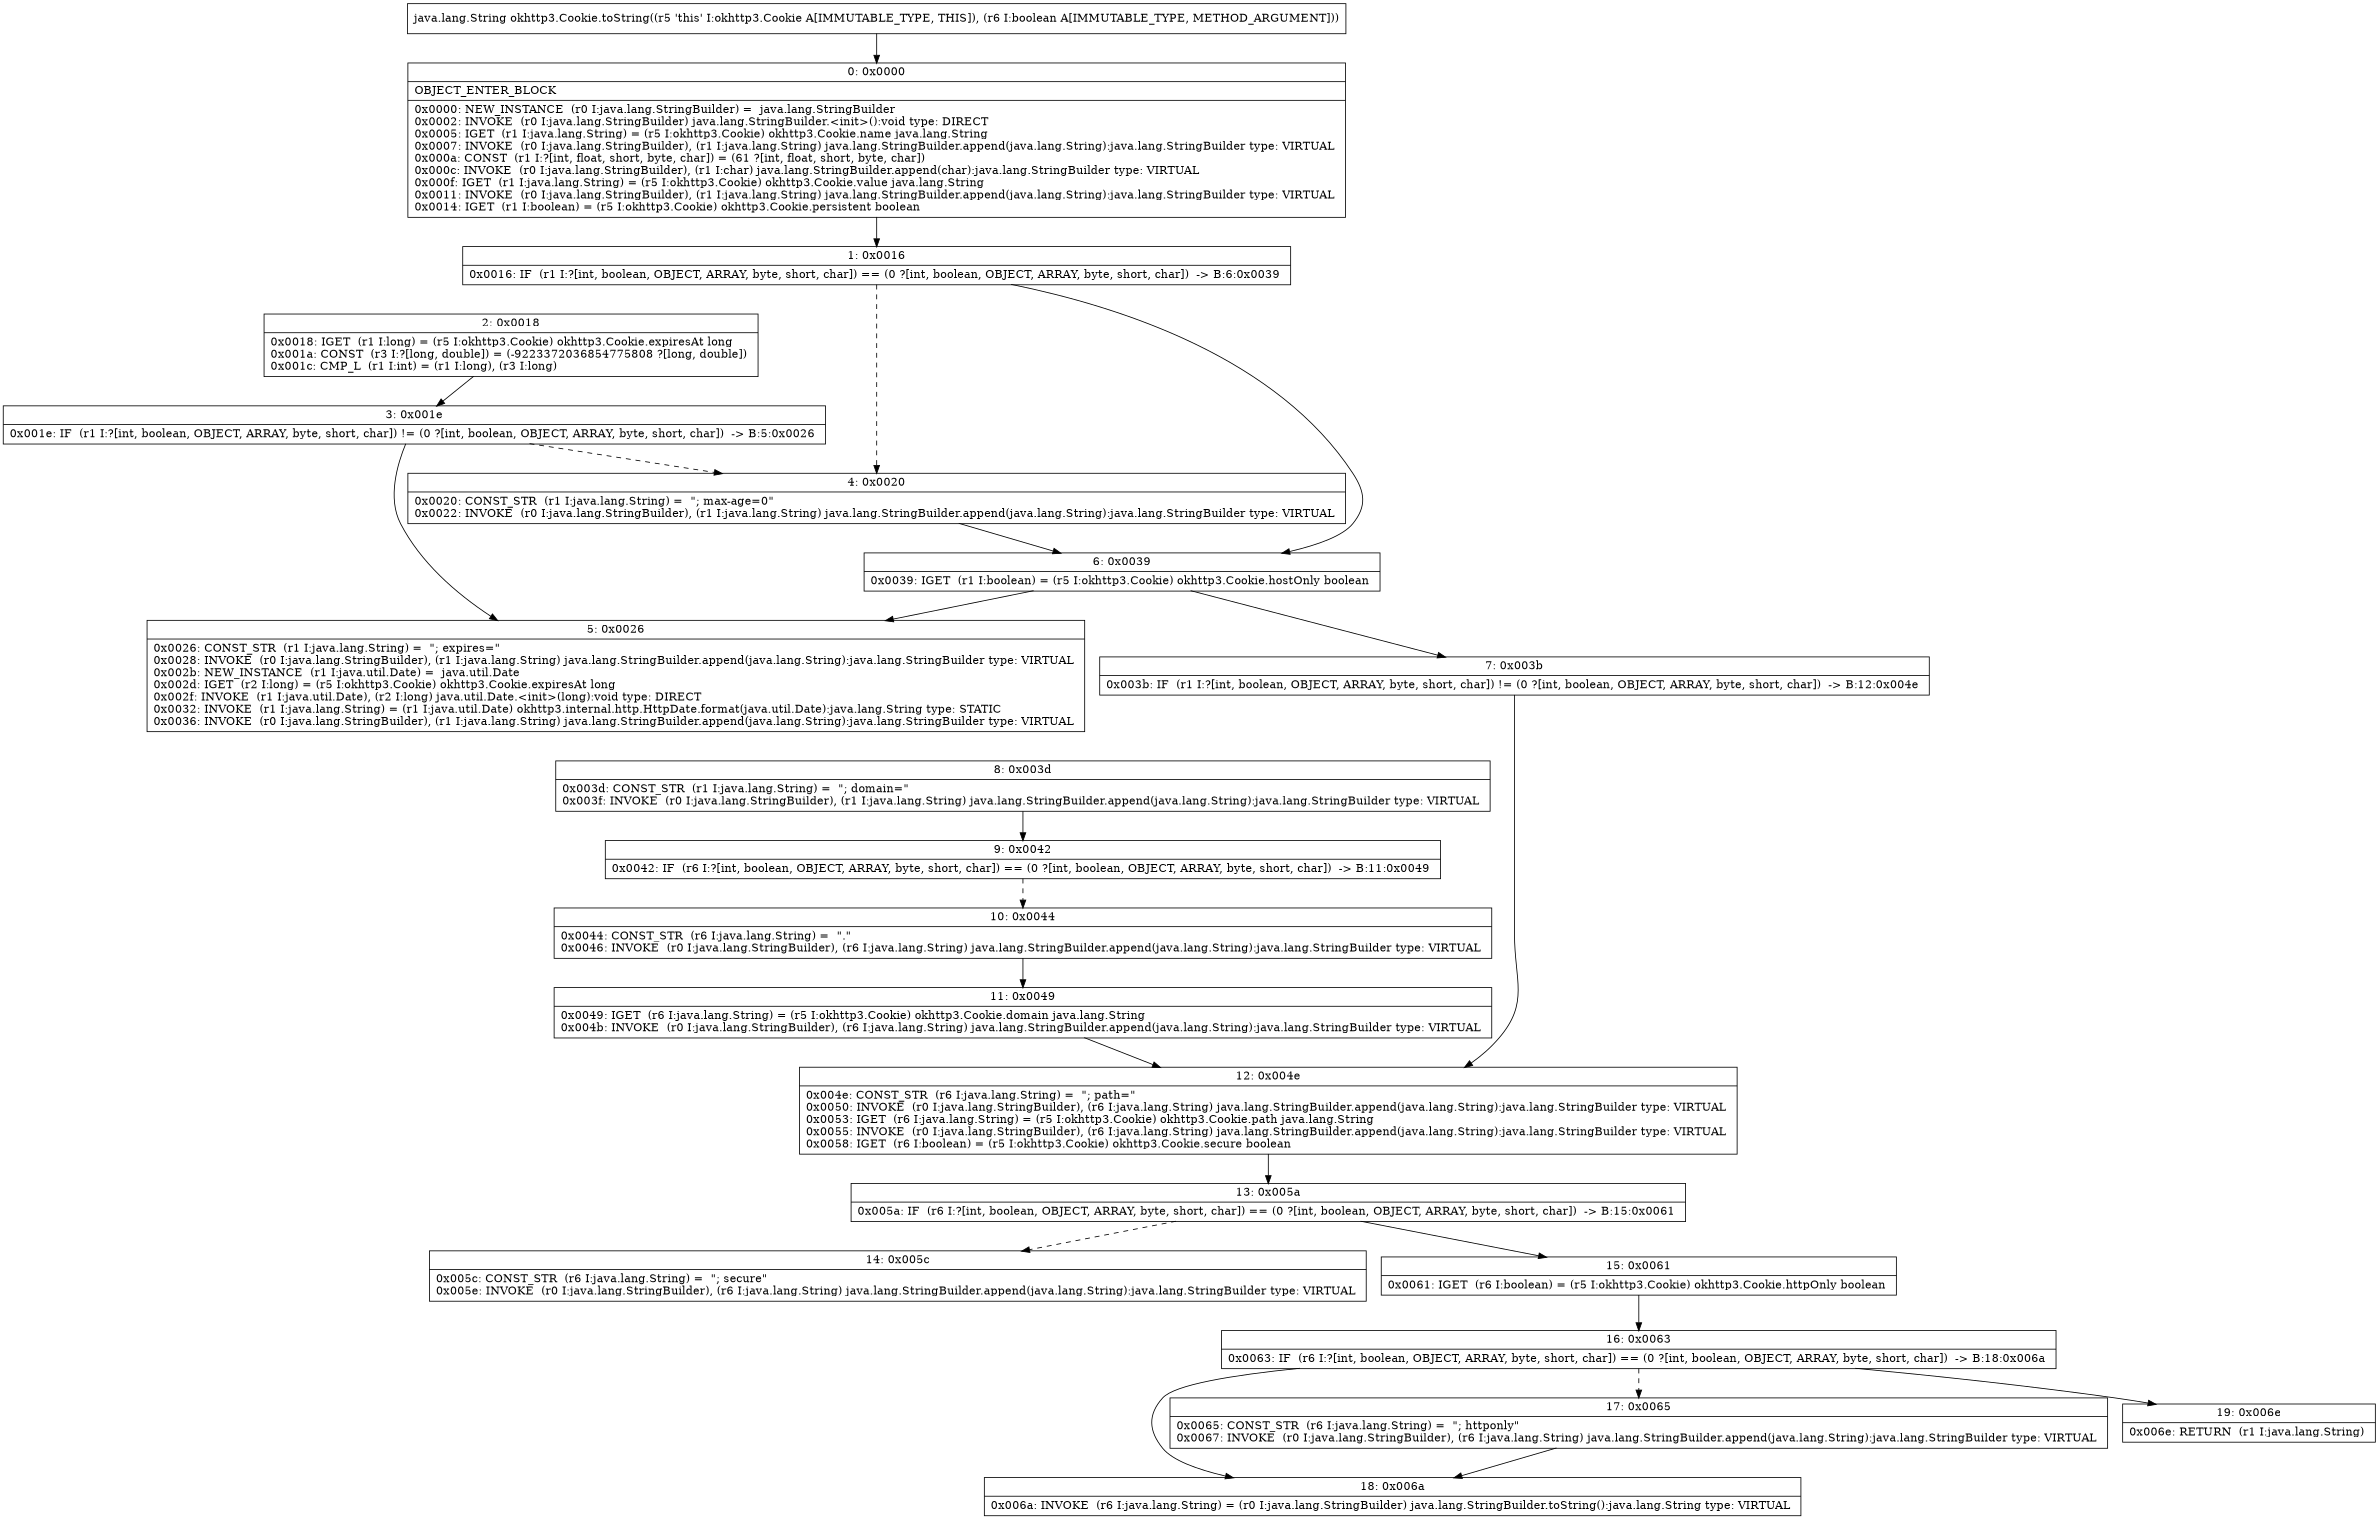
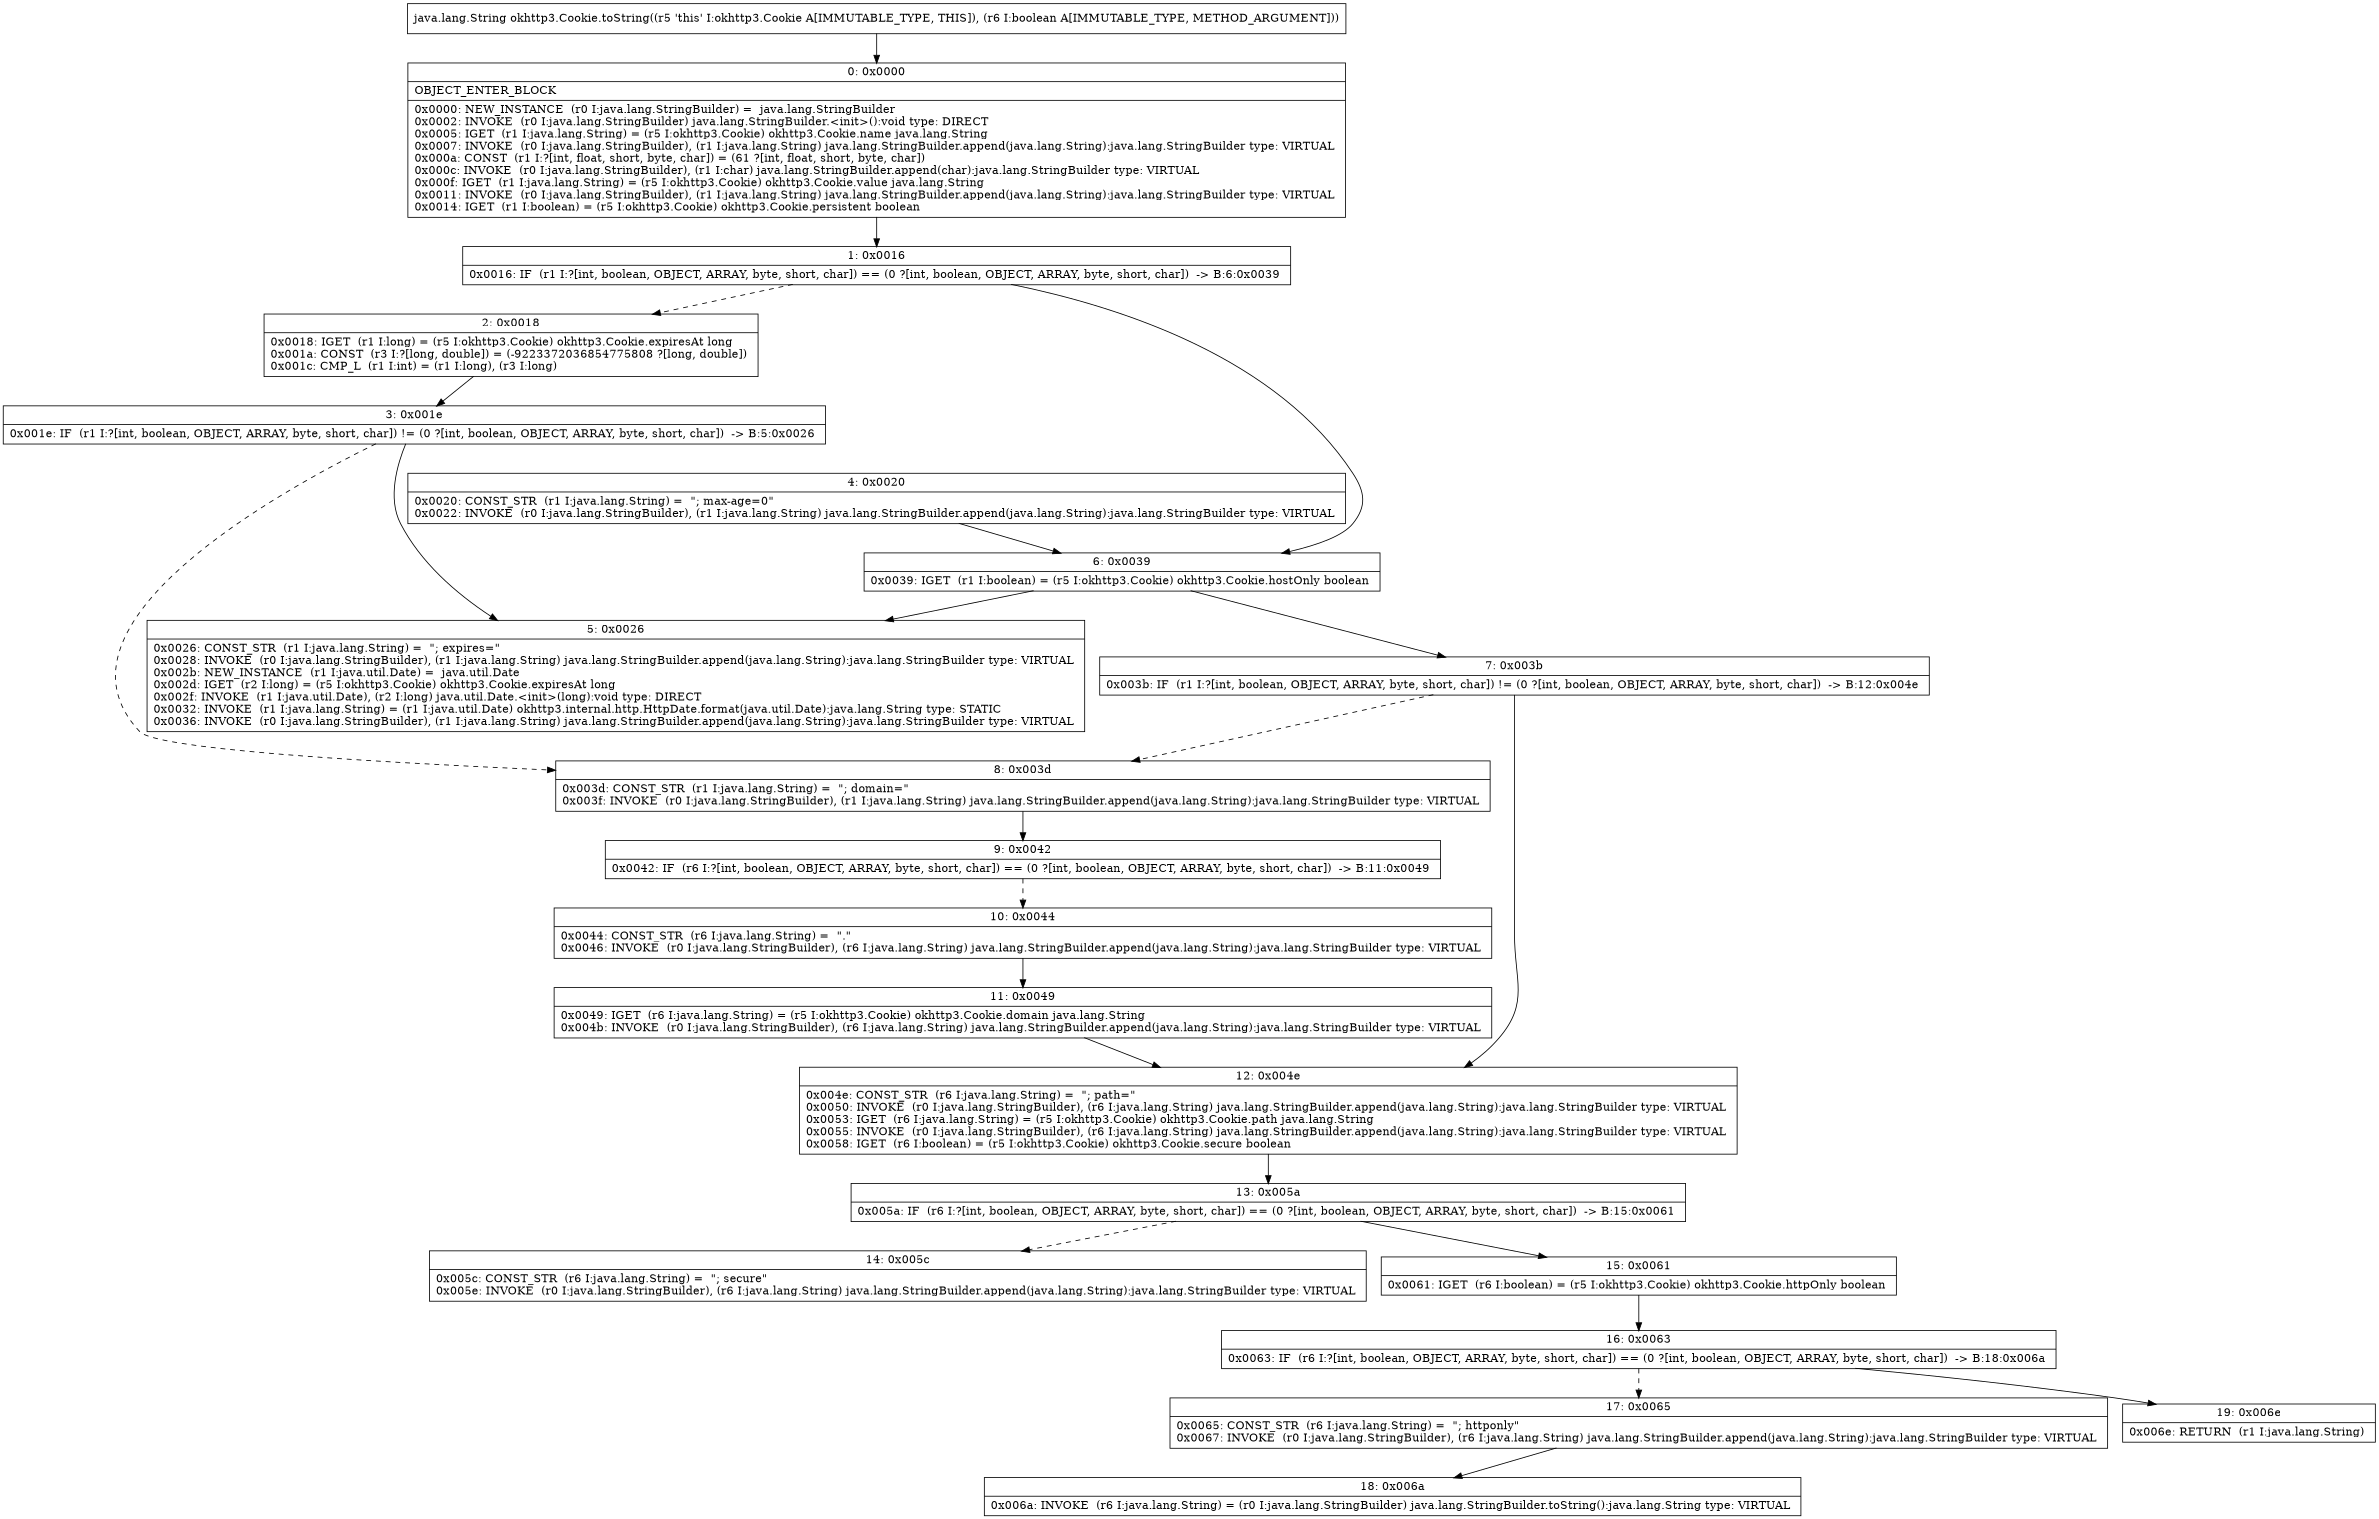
edge "1: 0x0016" -> "4: 0x0020": now "1: 0x0016" -> "2: 0x0018"
edge "3: 0x001e" -> "4: 0x0020": now "3: 0x001e" -> "8: 0x003d"
edge "7: 0x003b" -> "8: 0x003d": added
edge "16: 0x0063" -> "18: 0x006a": removed
